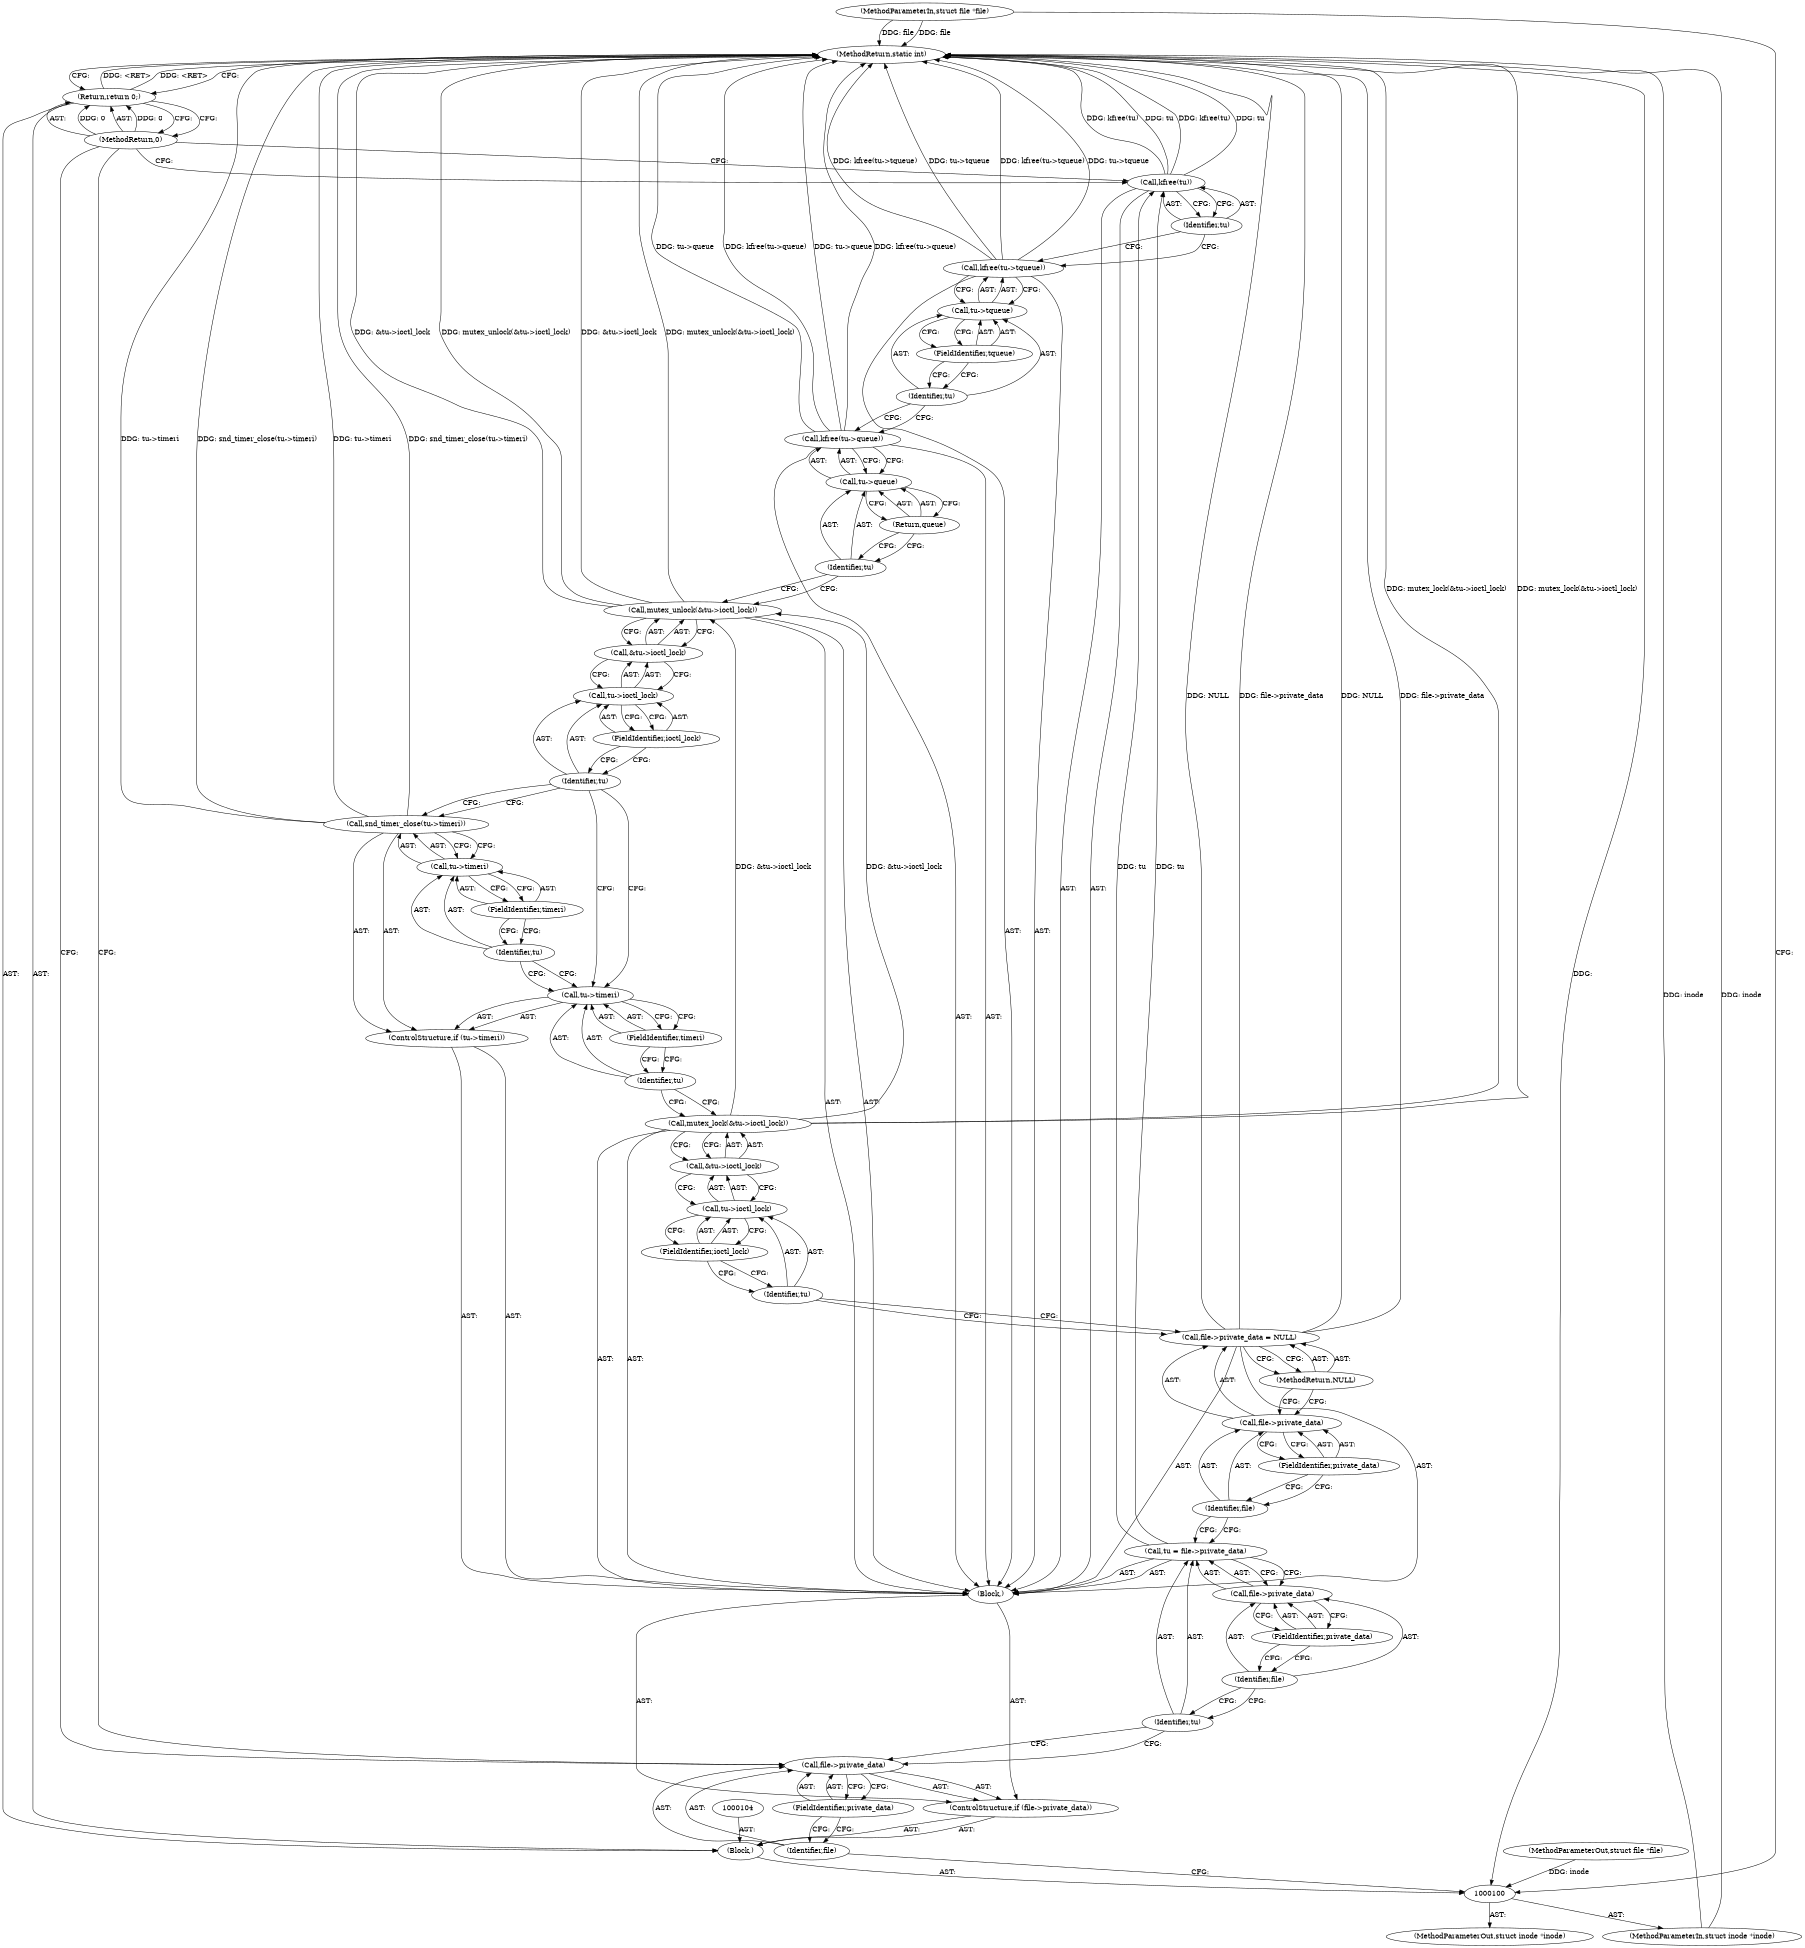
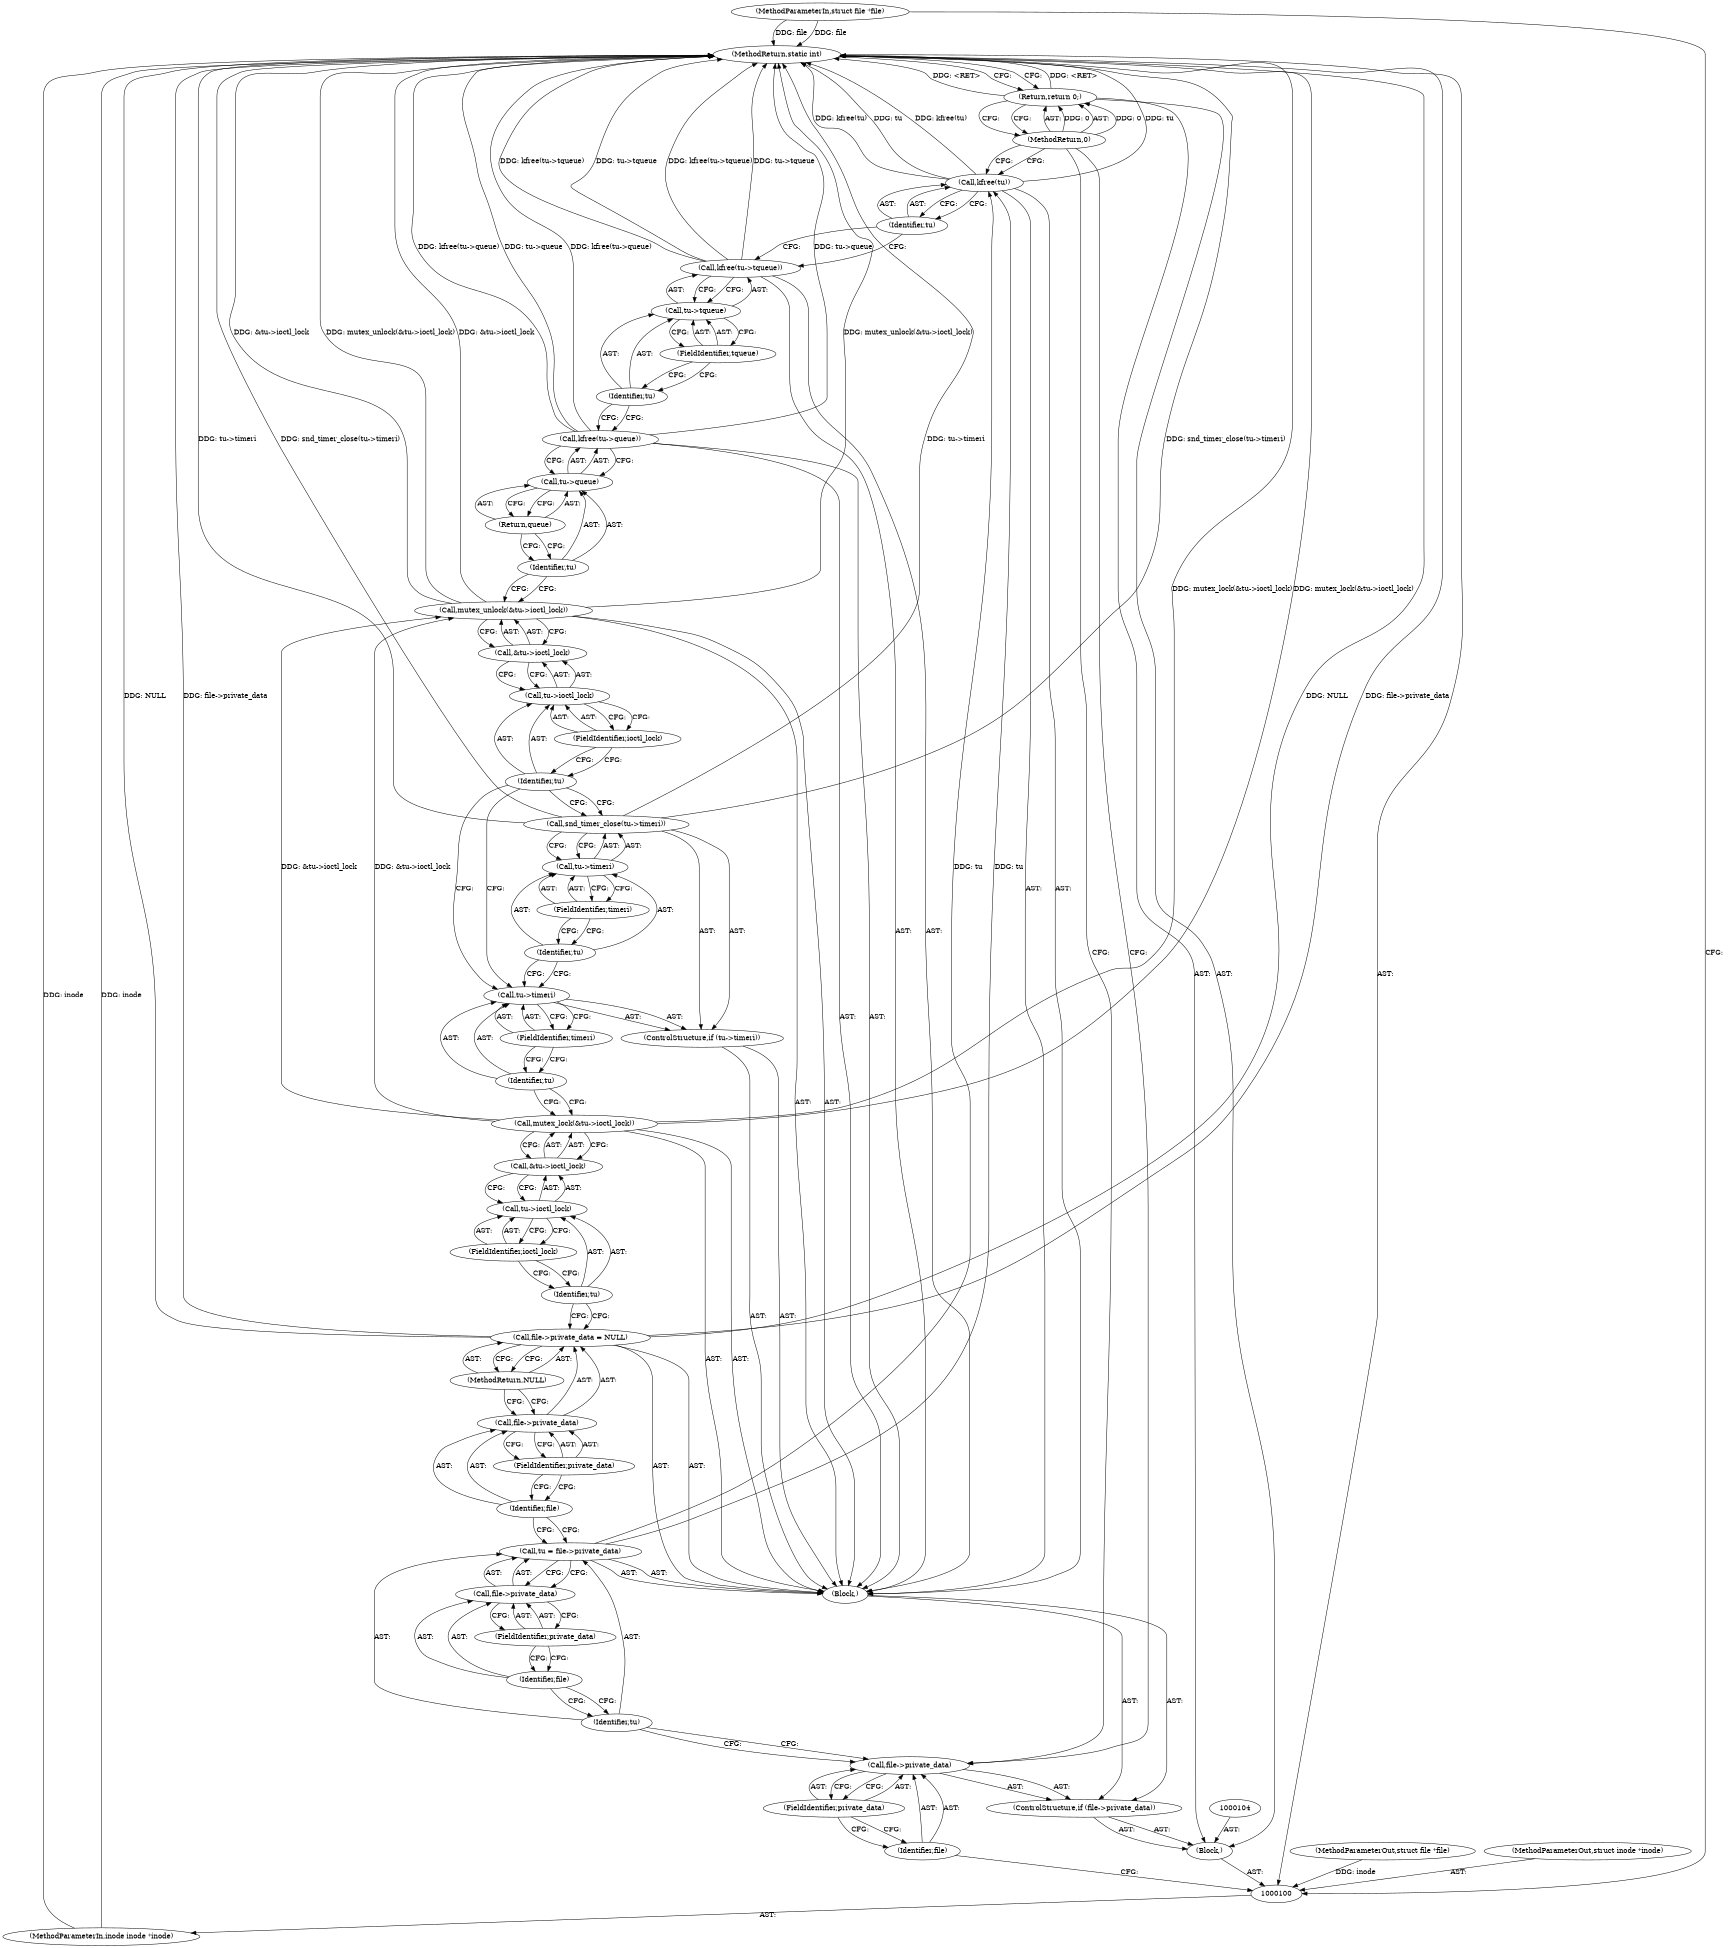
edge "(MethodReturn,static int)" -> "1000100": label "DDG: " -> "AST: "
edge "1000100" -> "(MethodParameterOut,struct inode *inode)": reversed
node "(MethodParameterIn,struct inode *inode)": label "(MethodParameterIn,struct inode *inode)" -> "(MethodParameterIn,inode inode *inode)"
